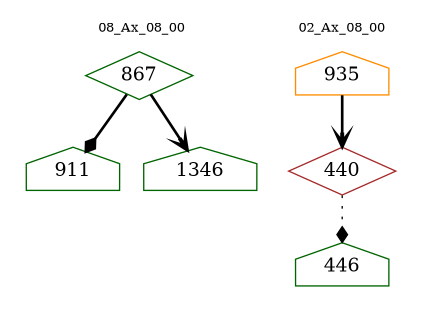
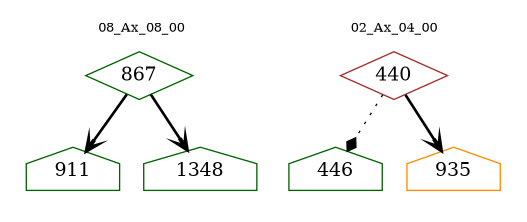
cluster "02_Ax_08_00": label "02_Ax_08_00" -> "02_Ax_04_00"
edge "935" -> "440": reversed
edge "867" -> "911": arrowhead diamond -> vee
node "1346": label "1346" -> "1348"
